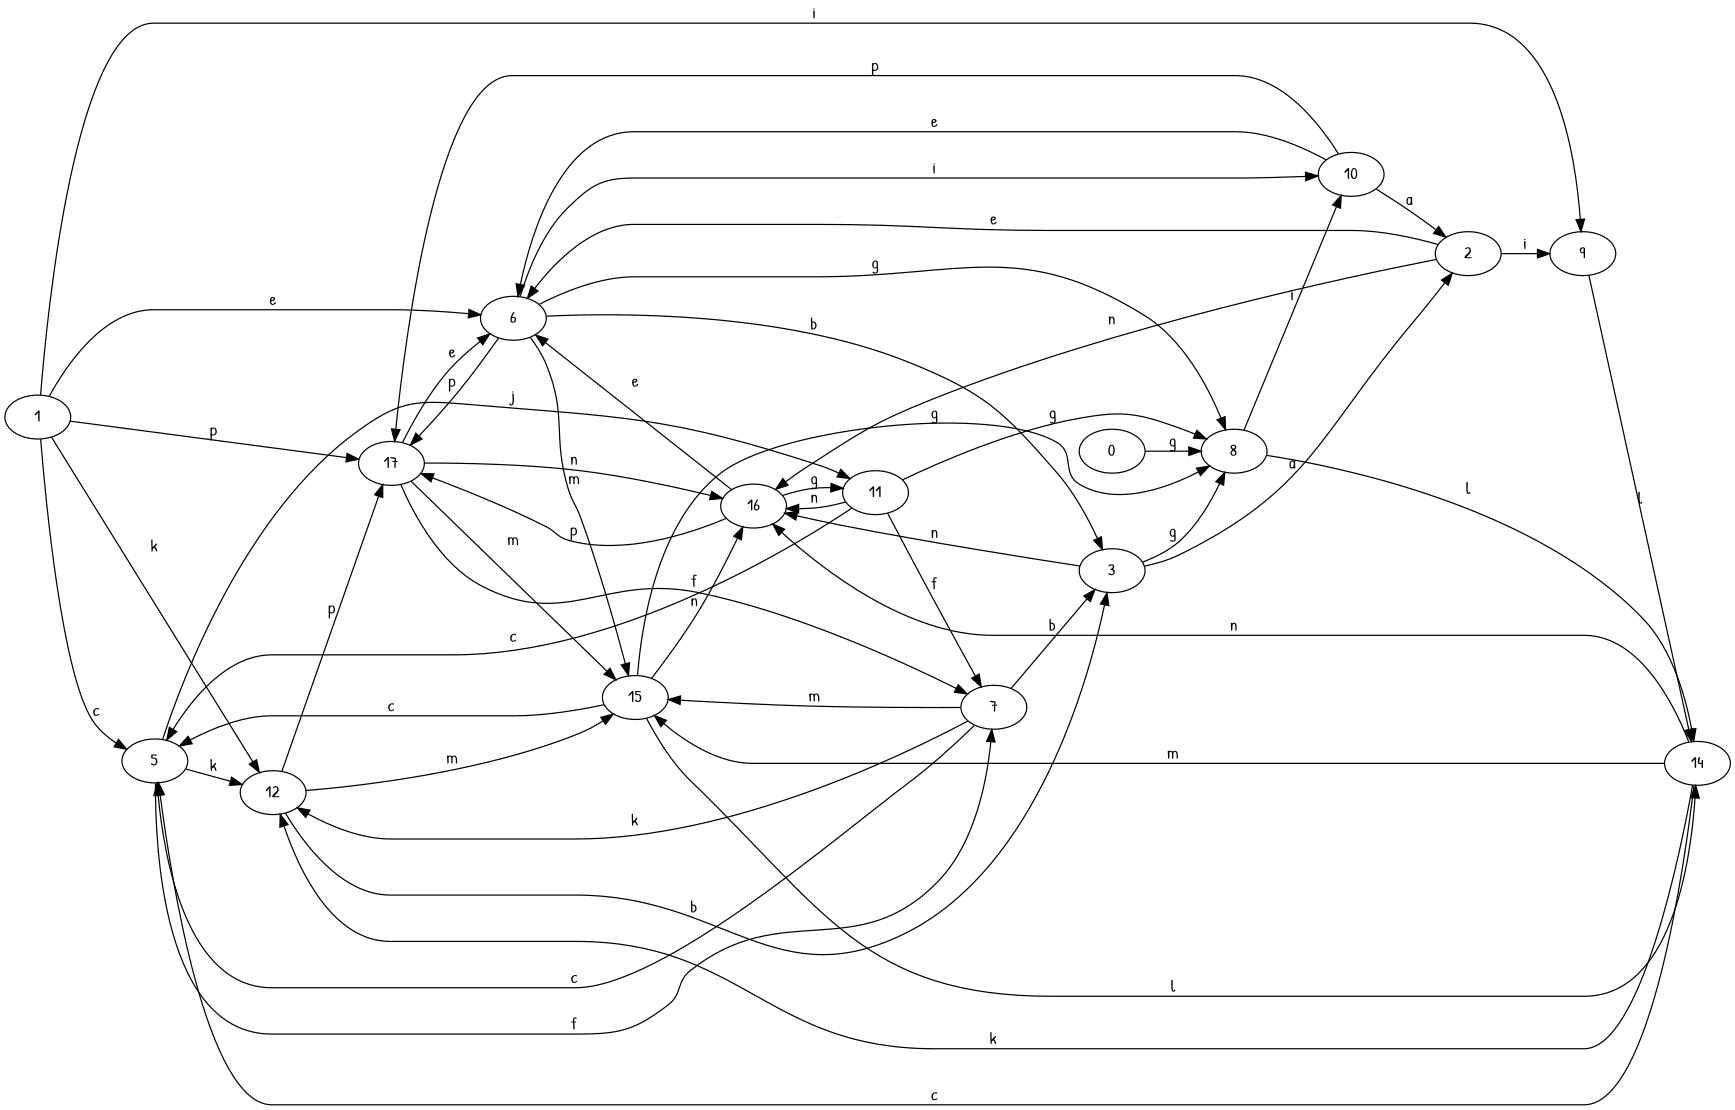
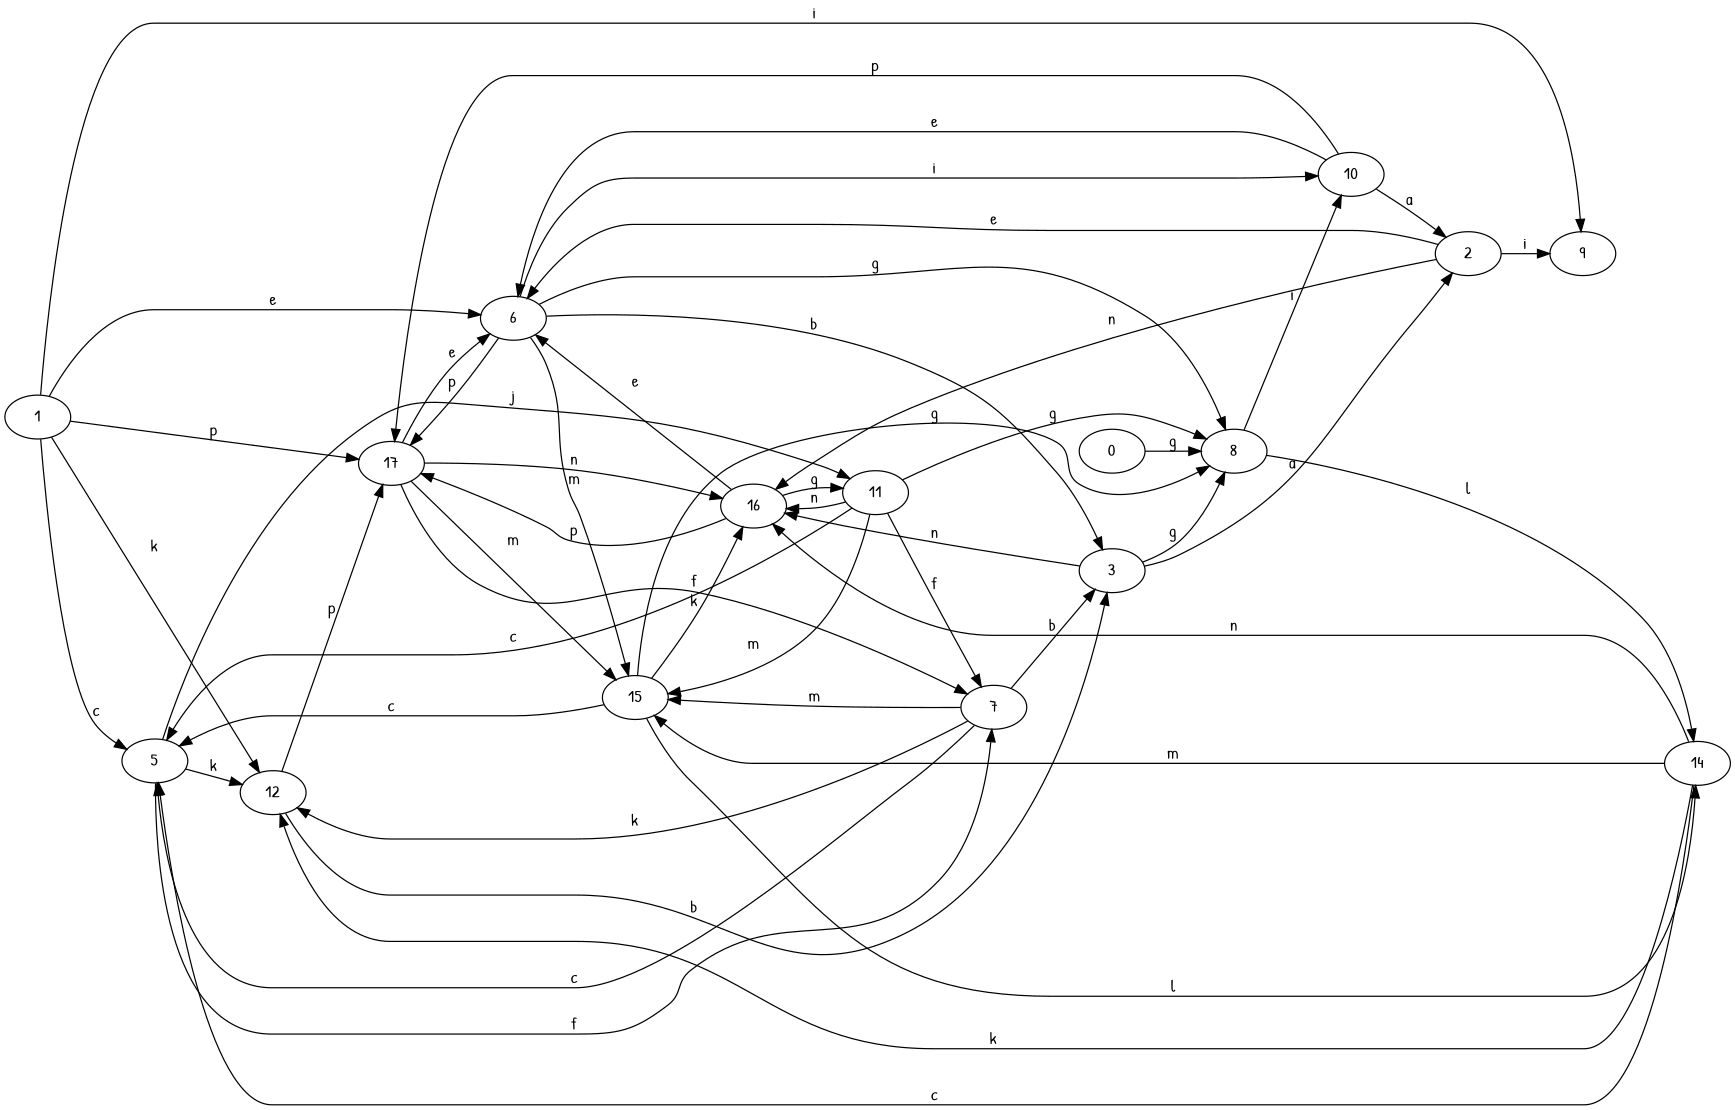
edge "9" -> "14": removed, label "l"
edge "15" -> "16": label "n" -> "k"
edge "12" -> "15": now "11" -> "15"
